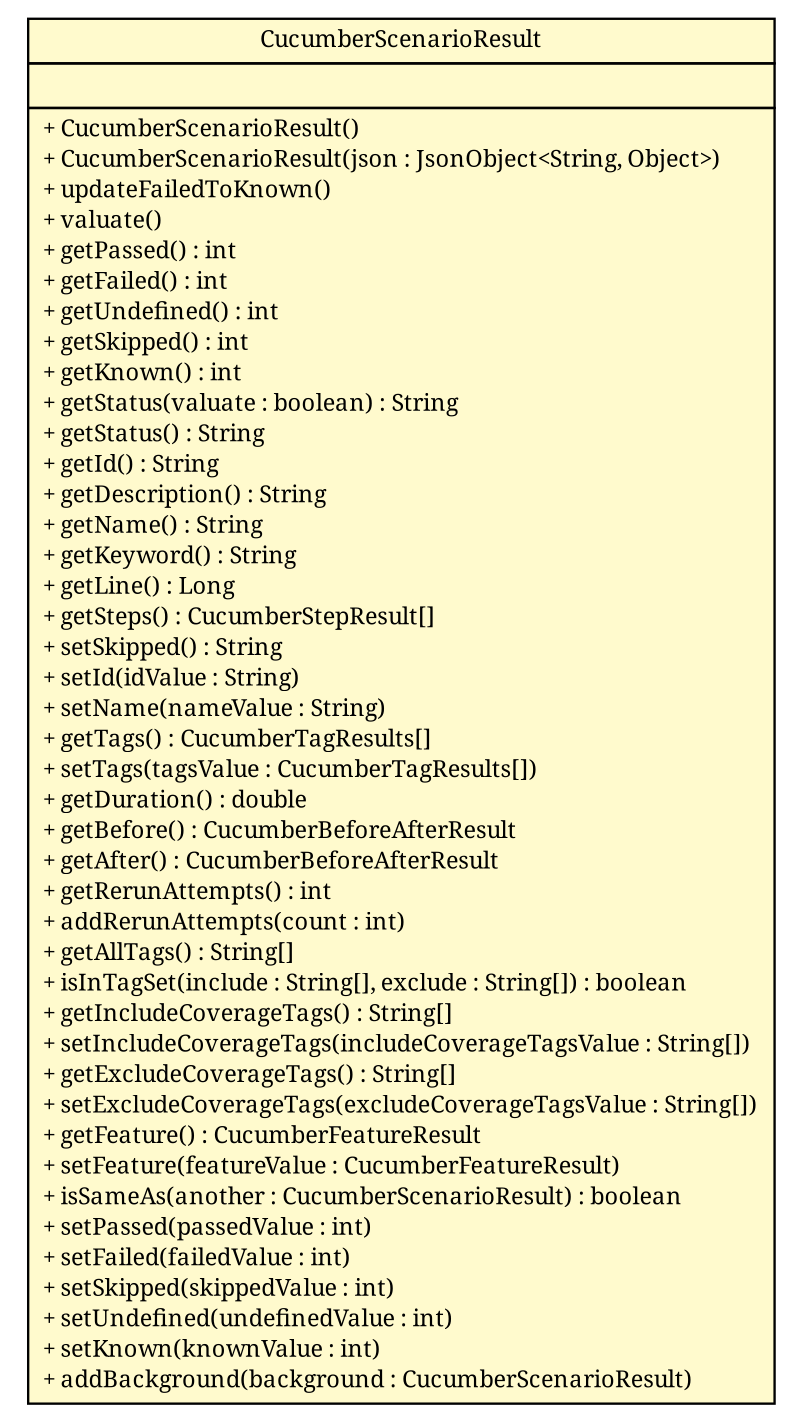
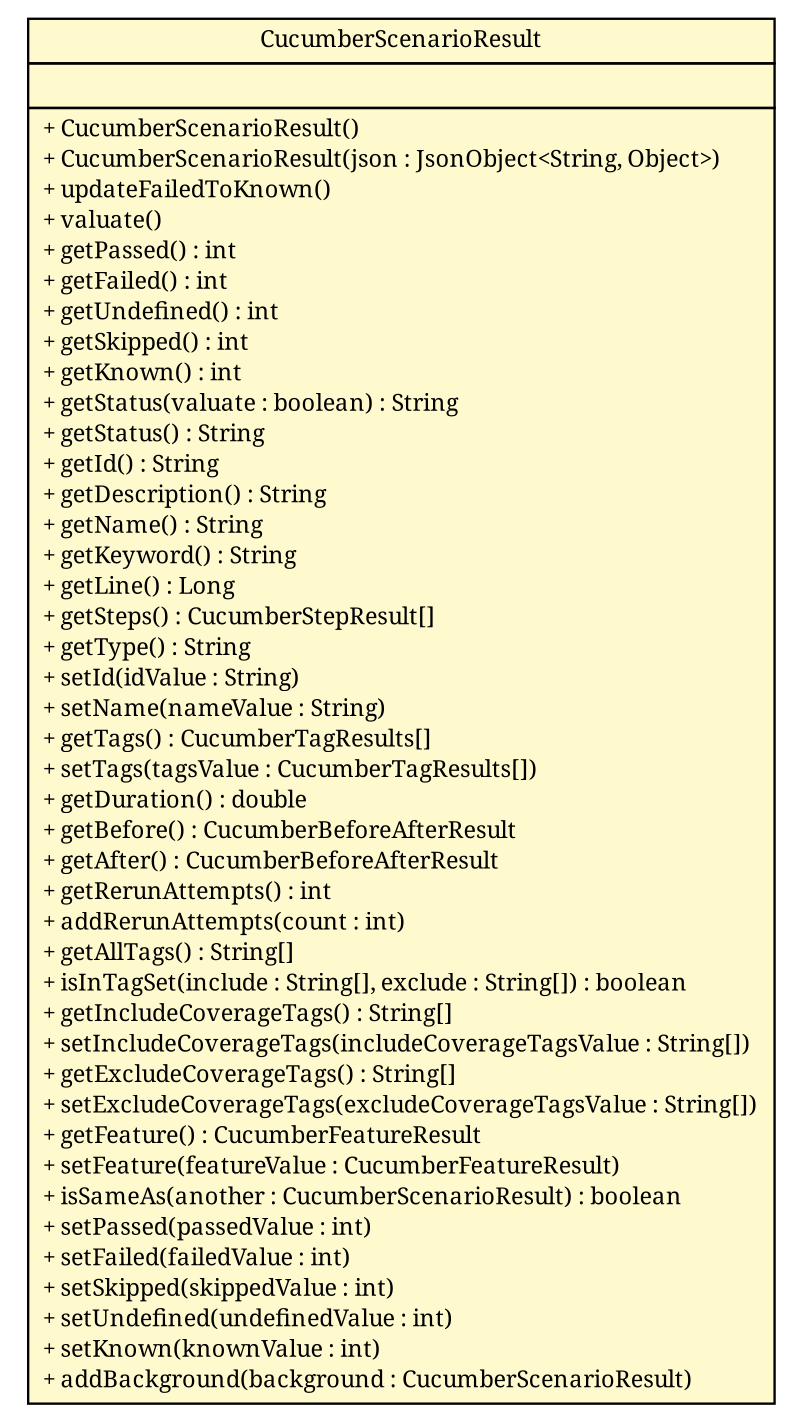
node "CucumberScenarioResult": text "+ setSkipped() : String" -> "+ getType() : String"
